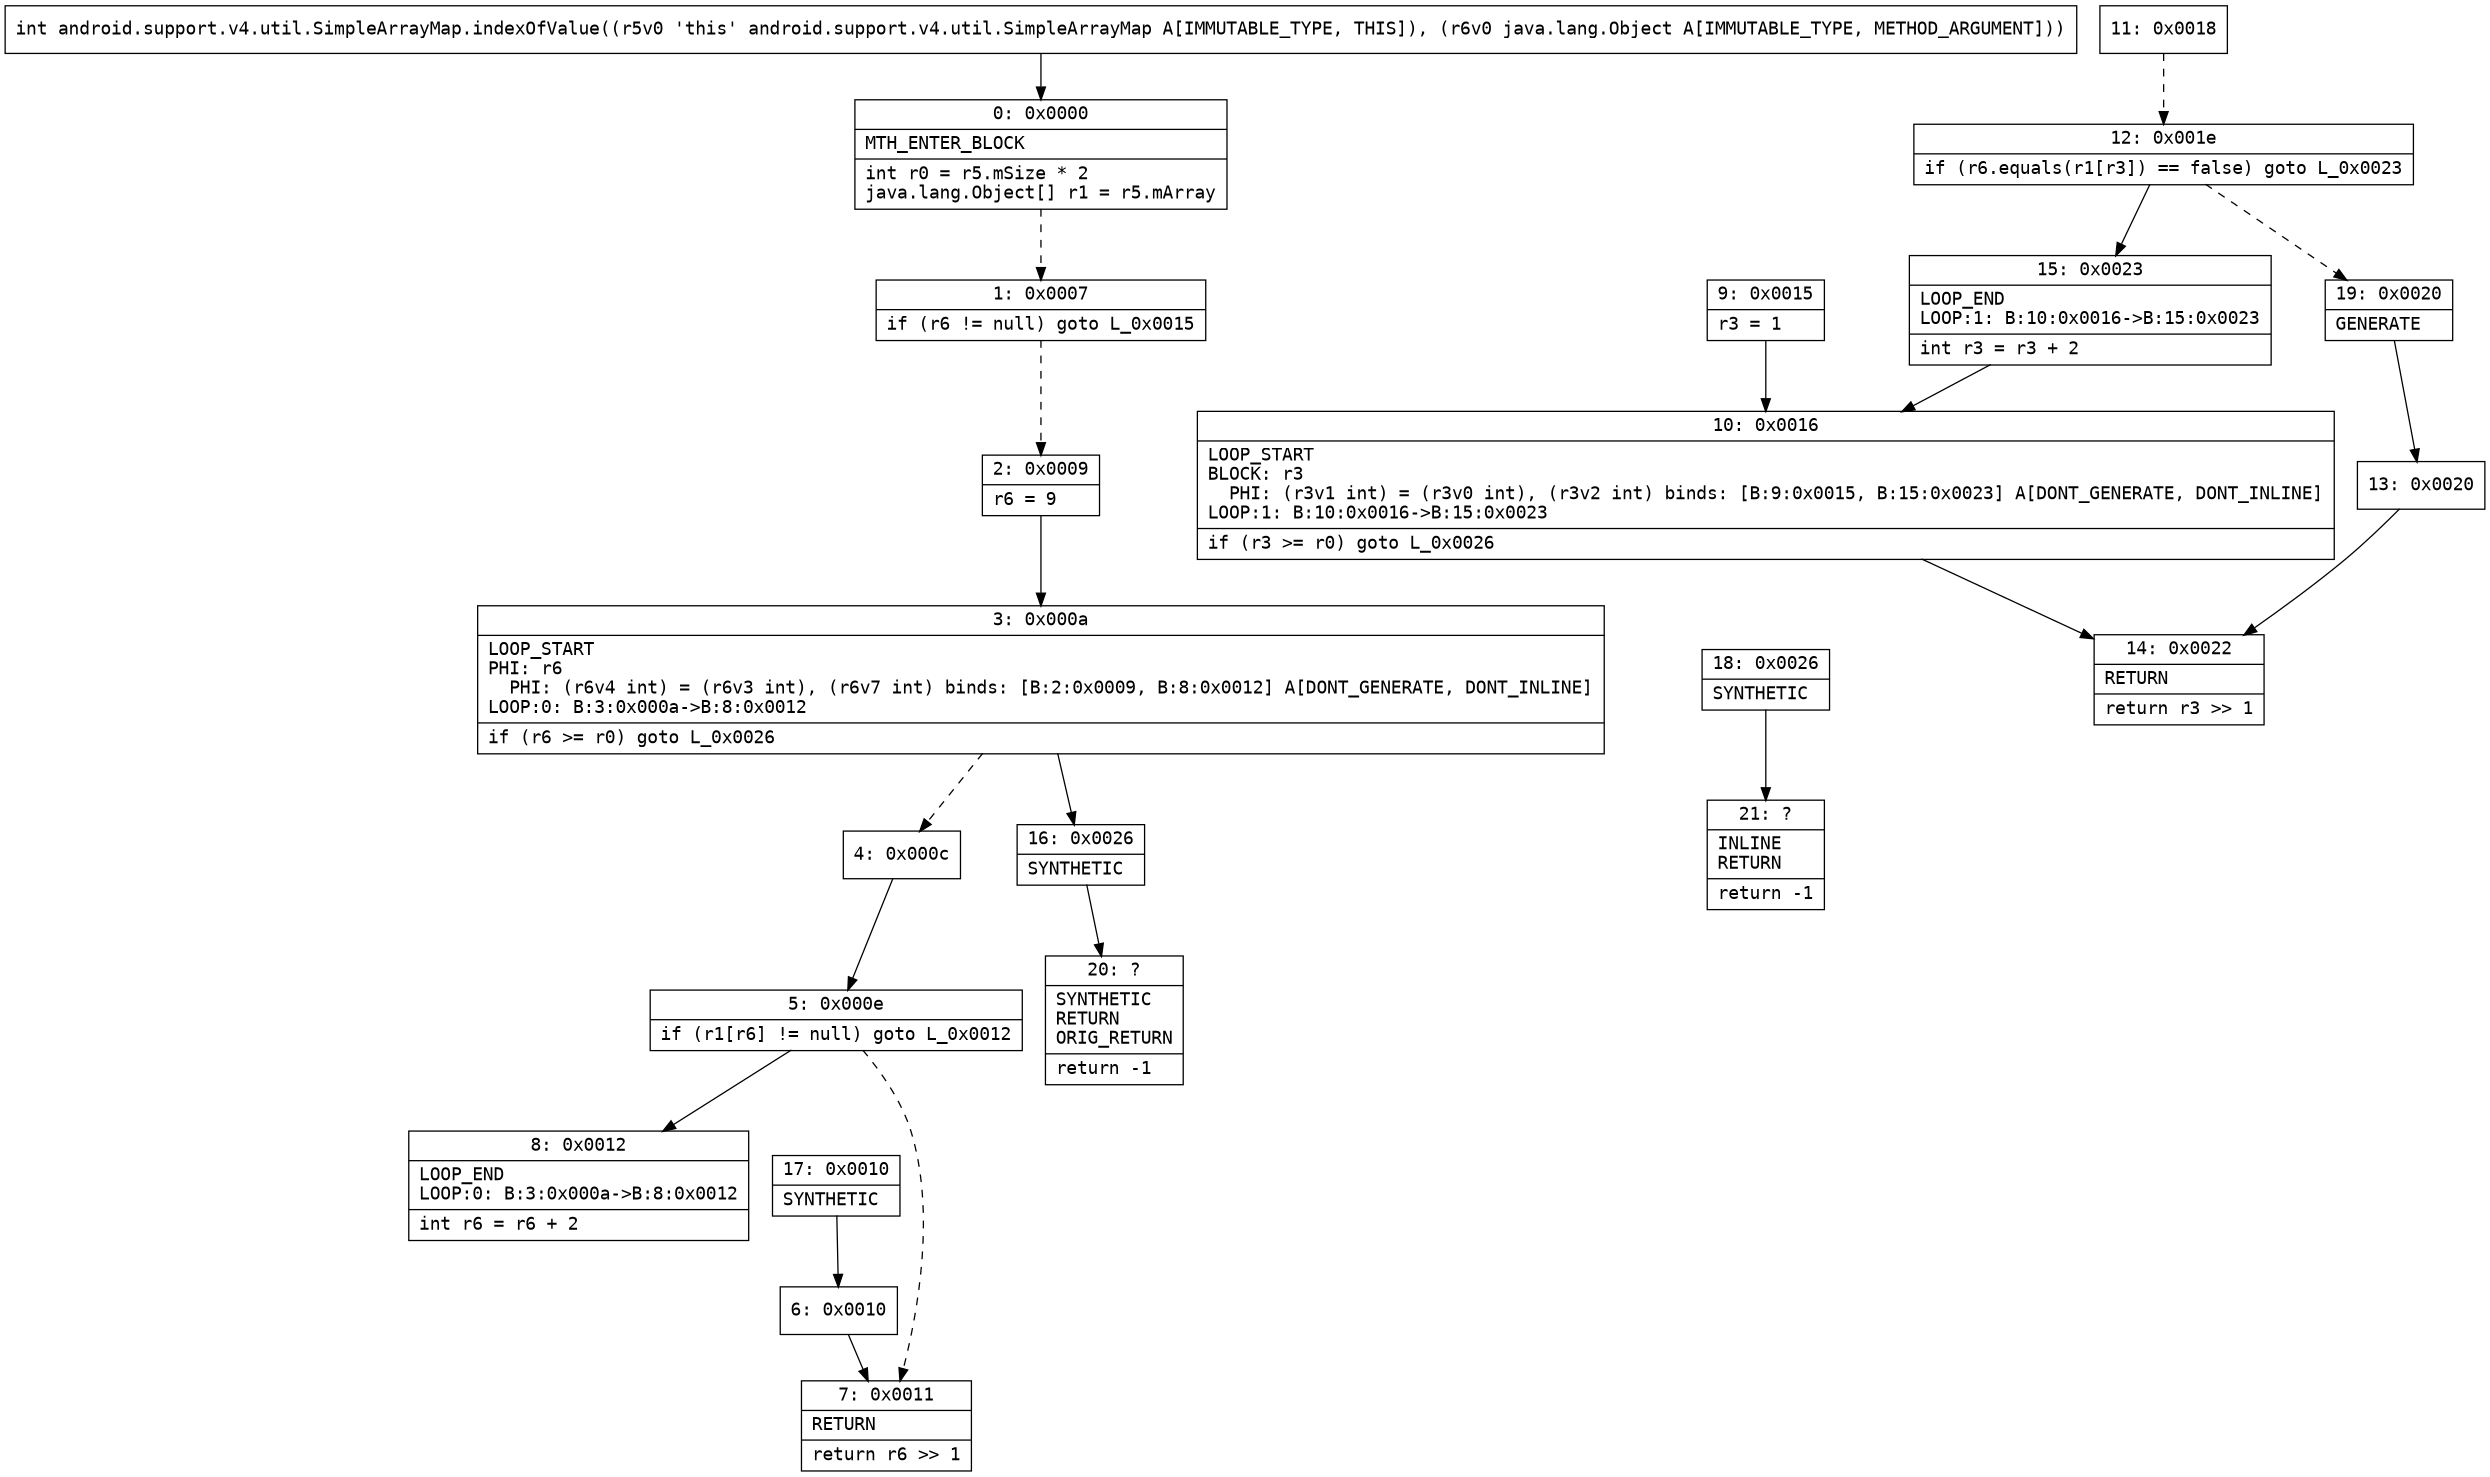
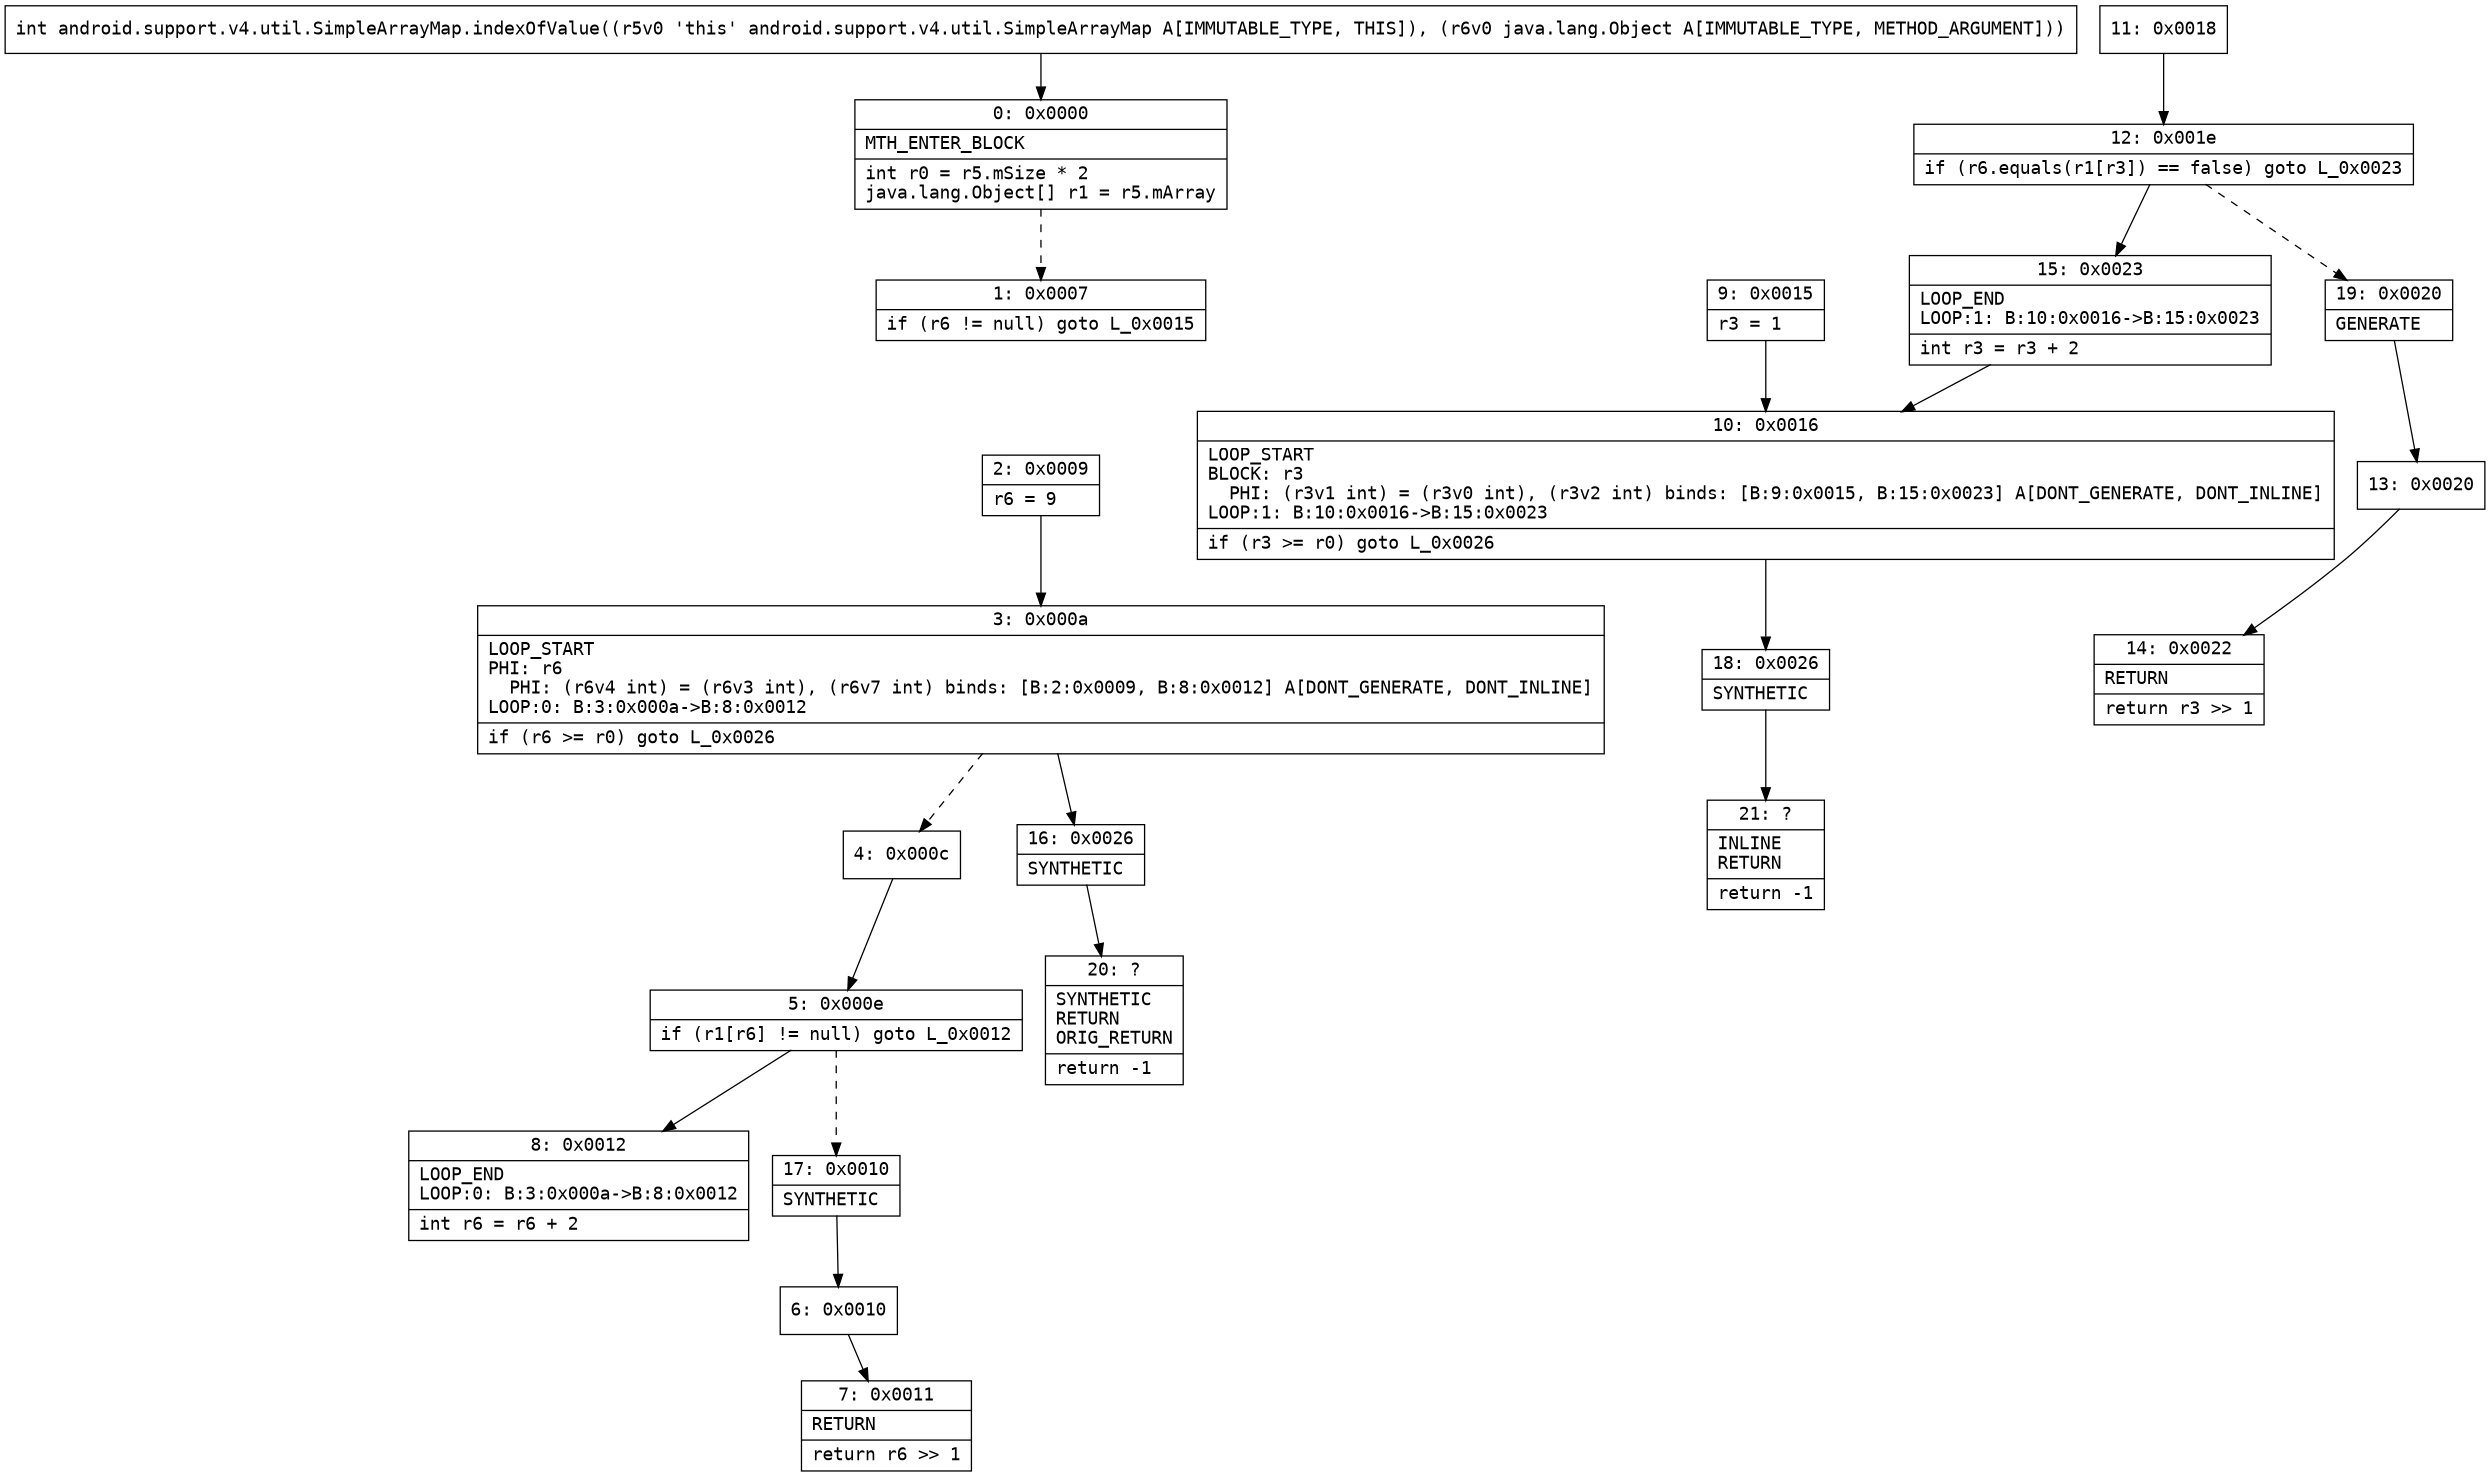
edge "11: 0x0018" -> "12: 0x001e": style dashed -> solid
edge "1: 0x0007" -> "2: 0x0009": removed
edge "10: 0x0016" -> "14: 0x0022": now "10: 0x0016" -> "18: 0x0026"
edge "5: 0x000e" -> "7: 0x0011": now "5: 0x000e" -> "17: 0x0010"
